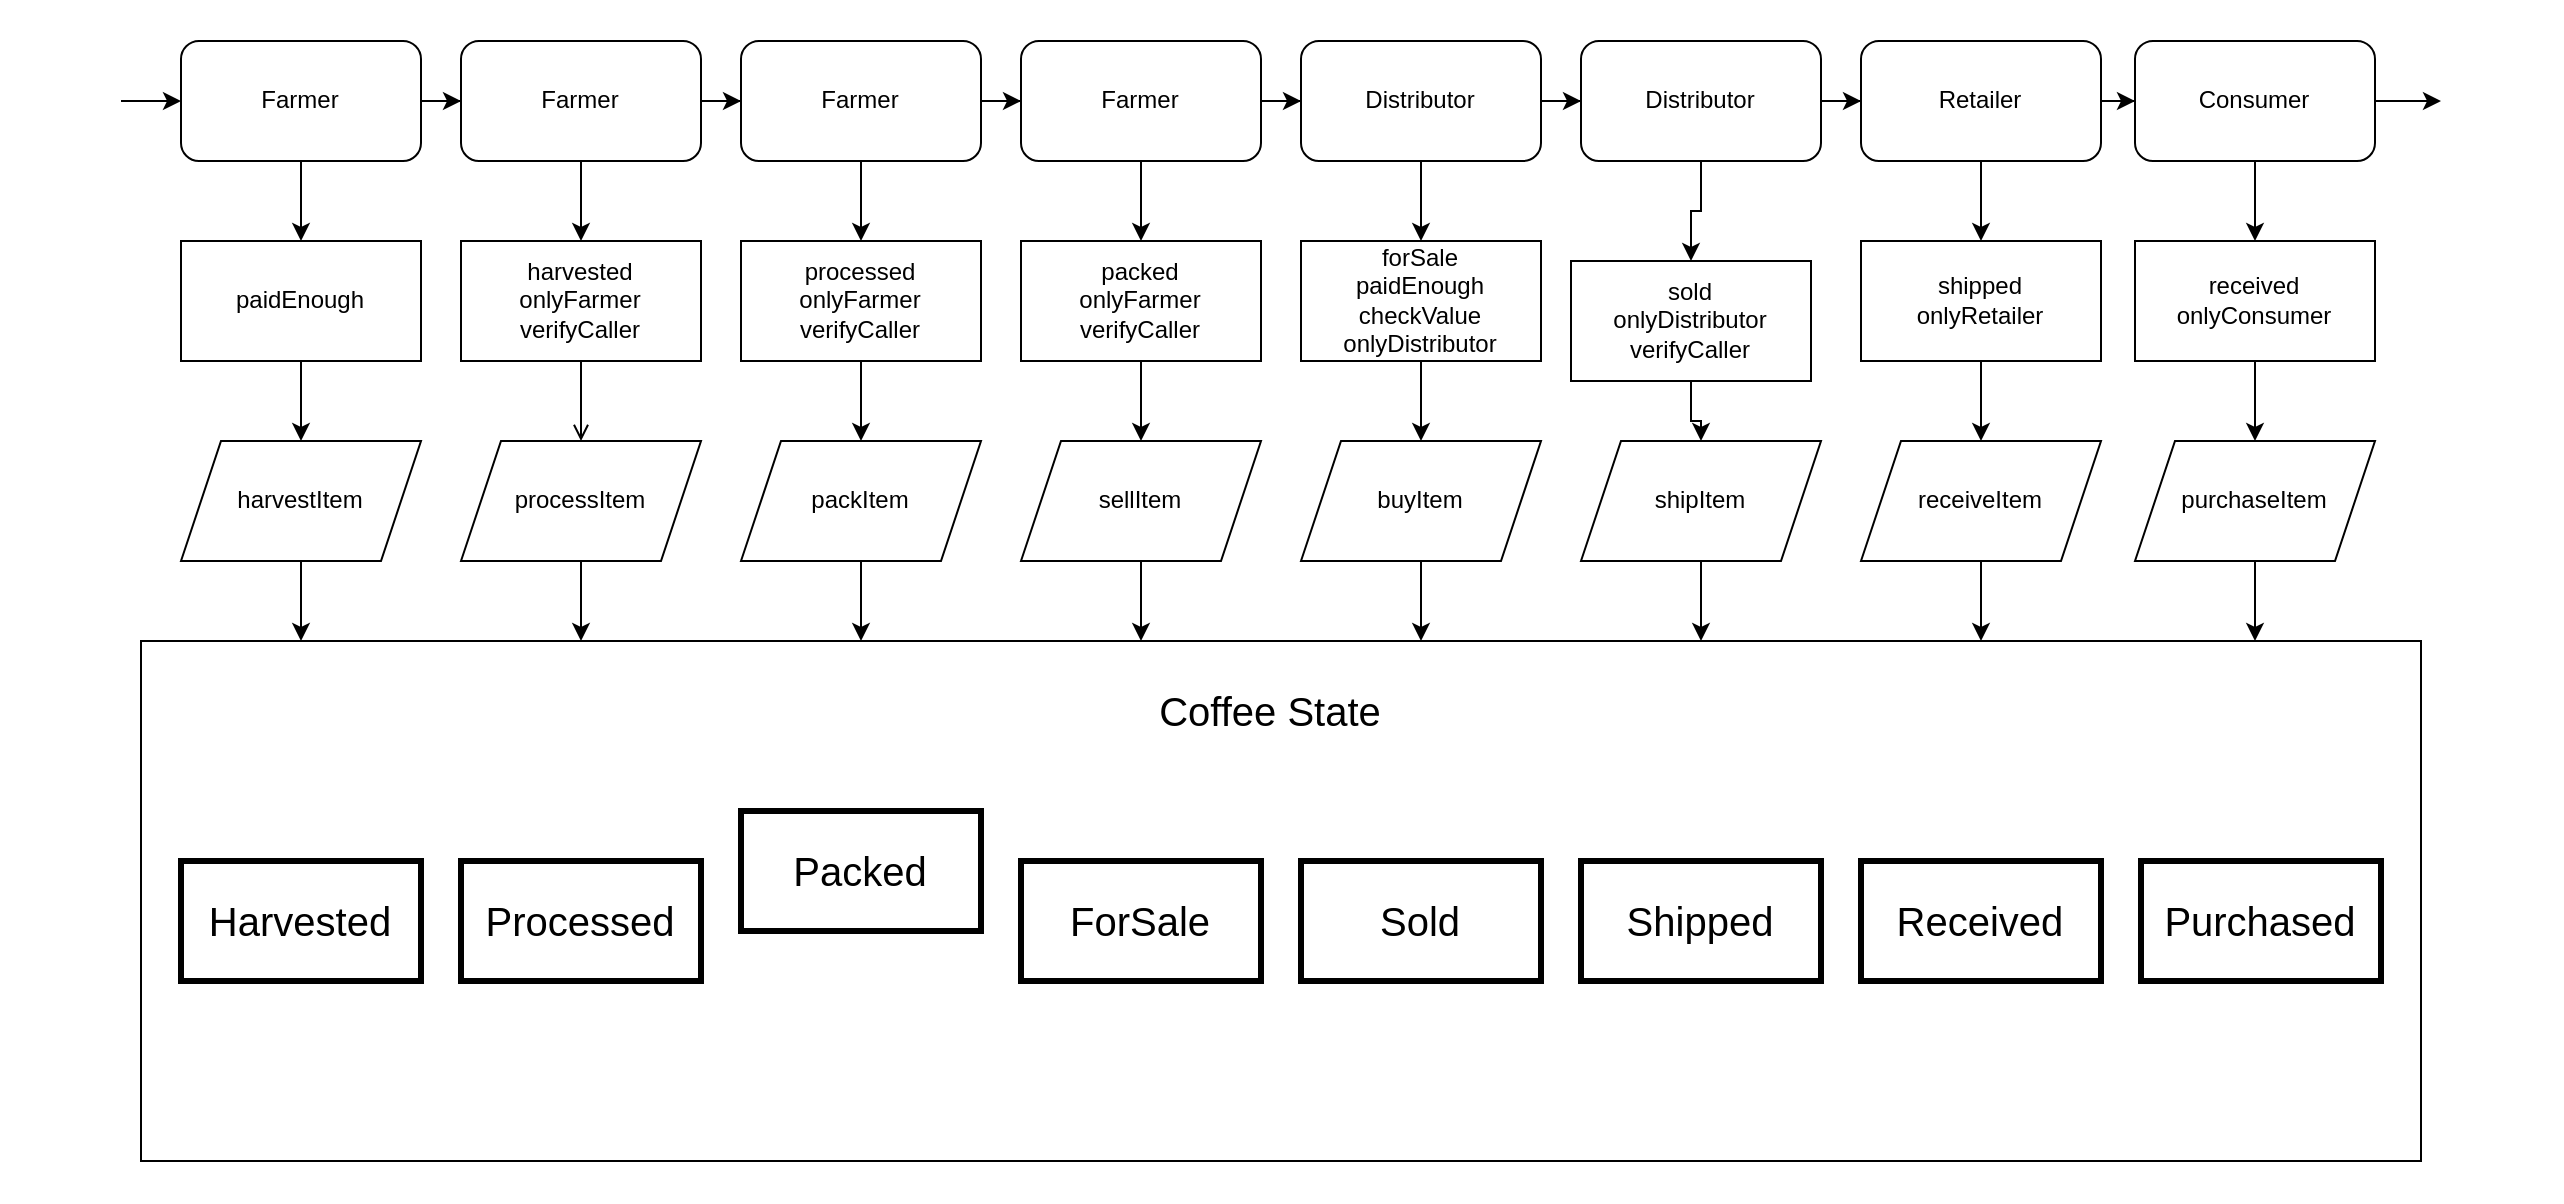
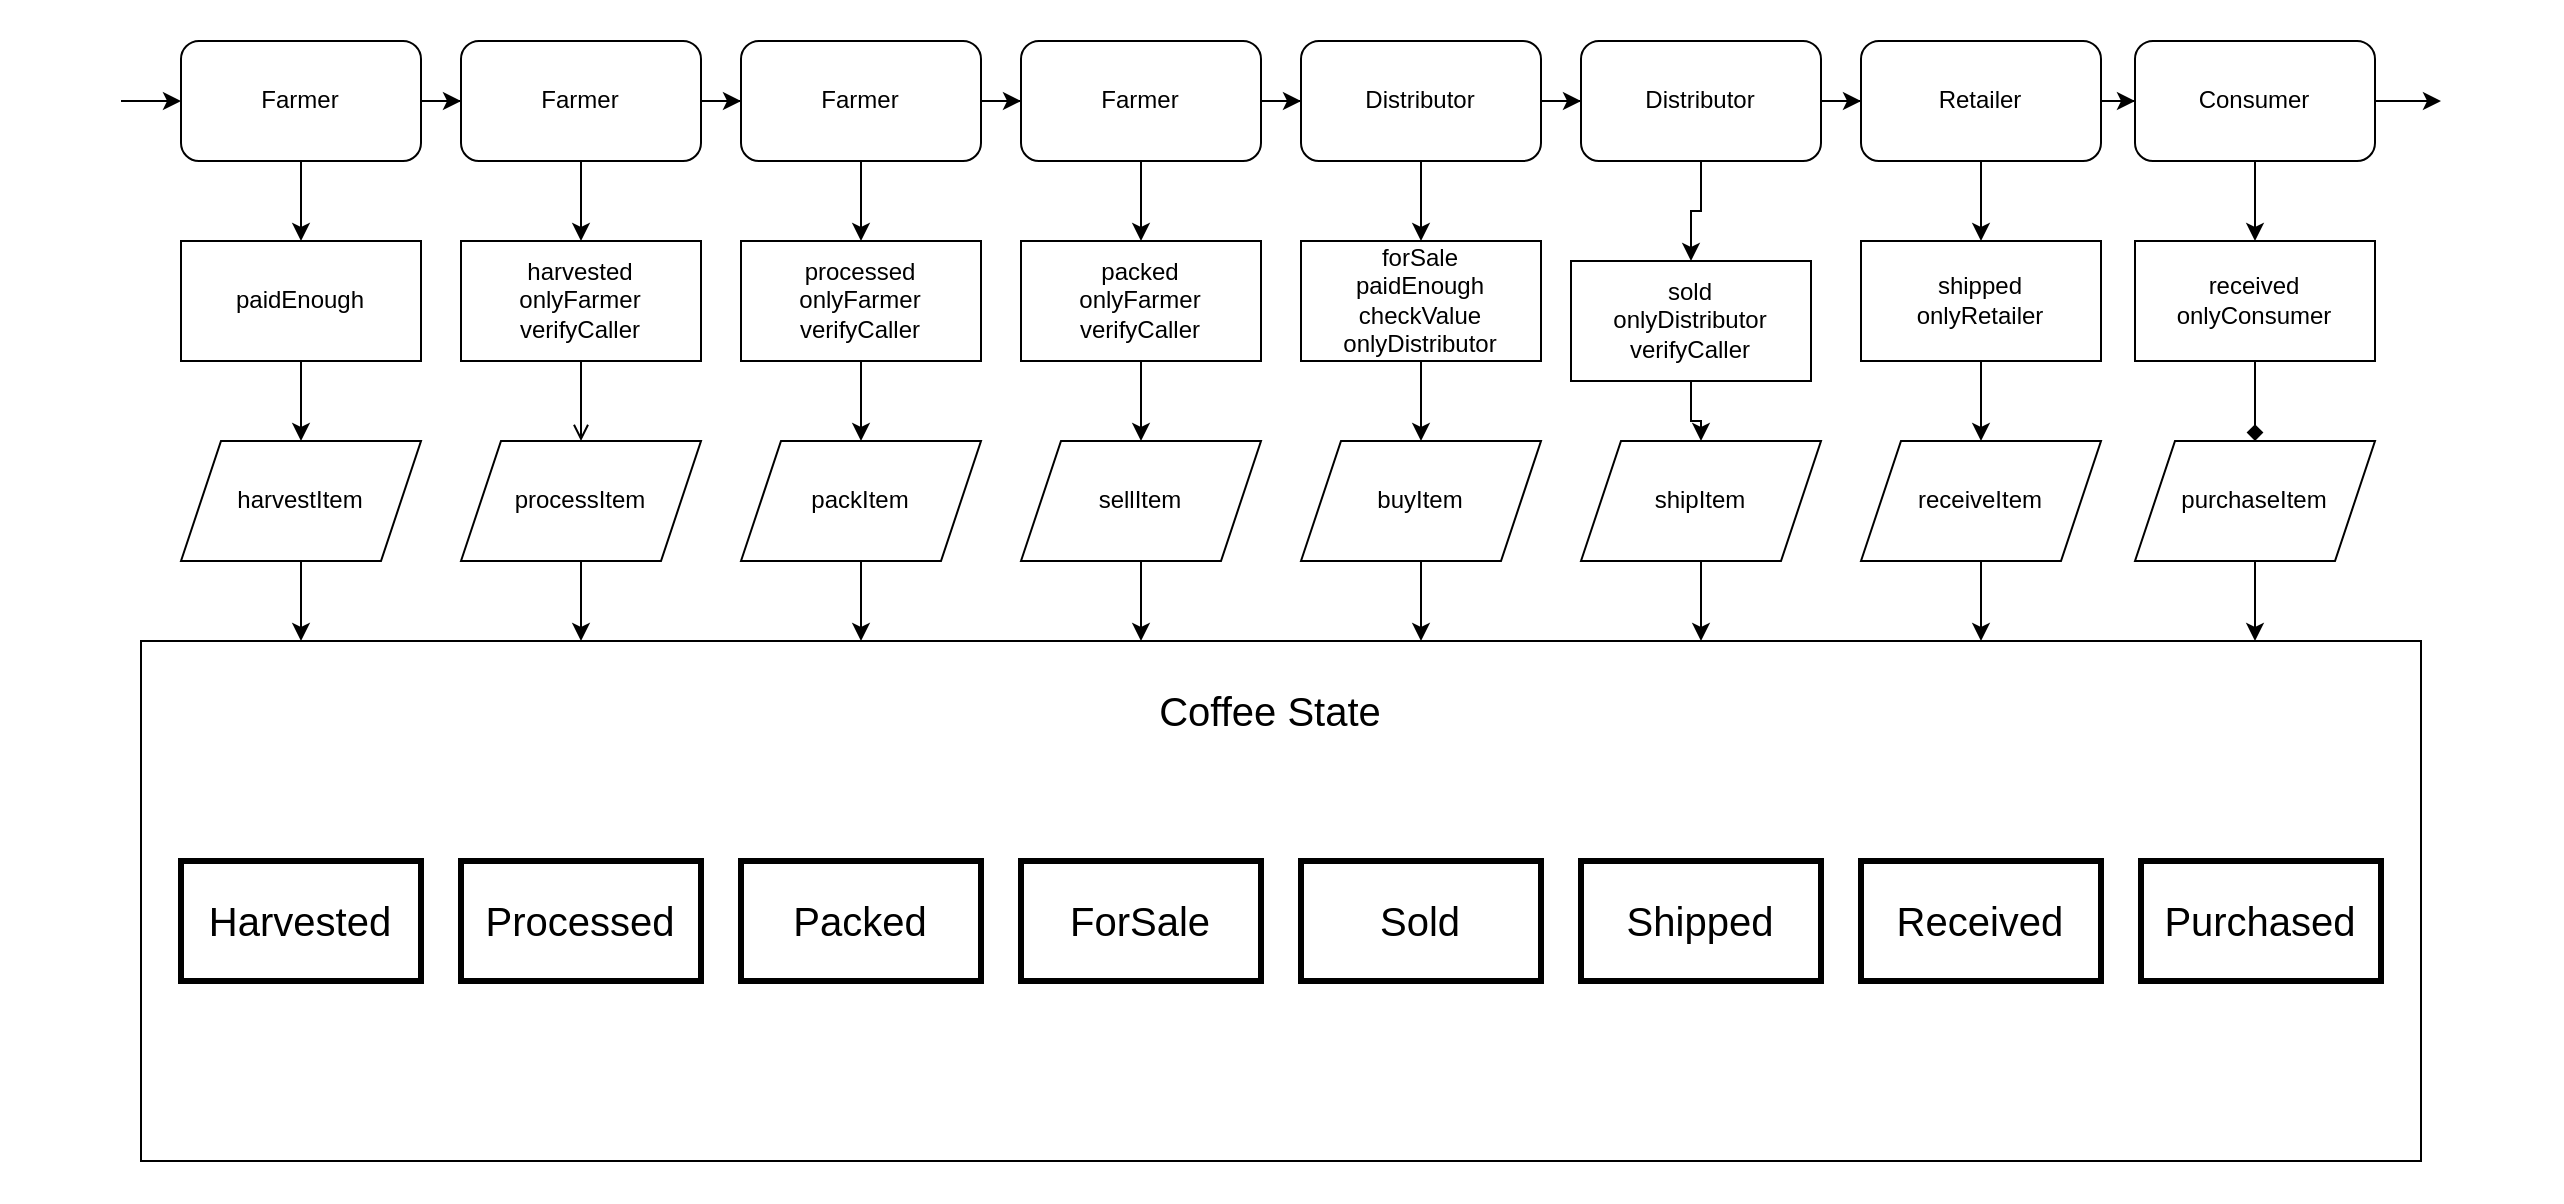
edge "received onlyConsumer" -> "purchaseItem": arrowhead classic -> diamond
node "Packed": moved (861, 871) -> (861, 921)
